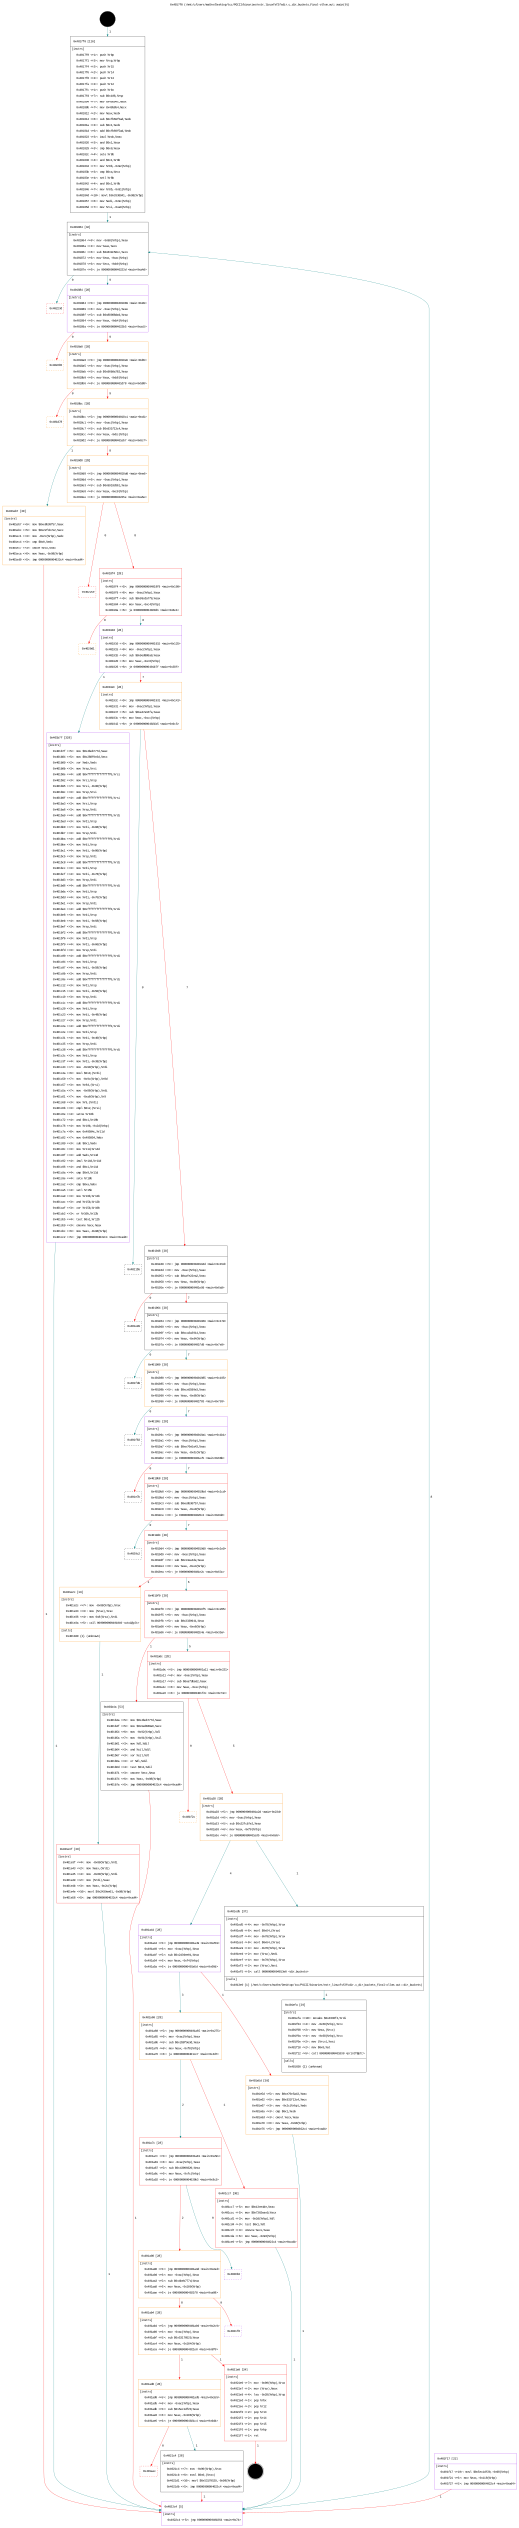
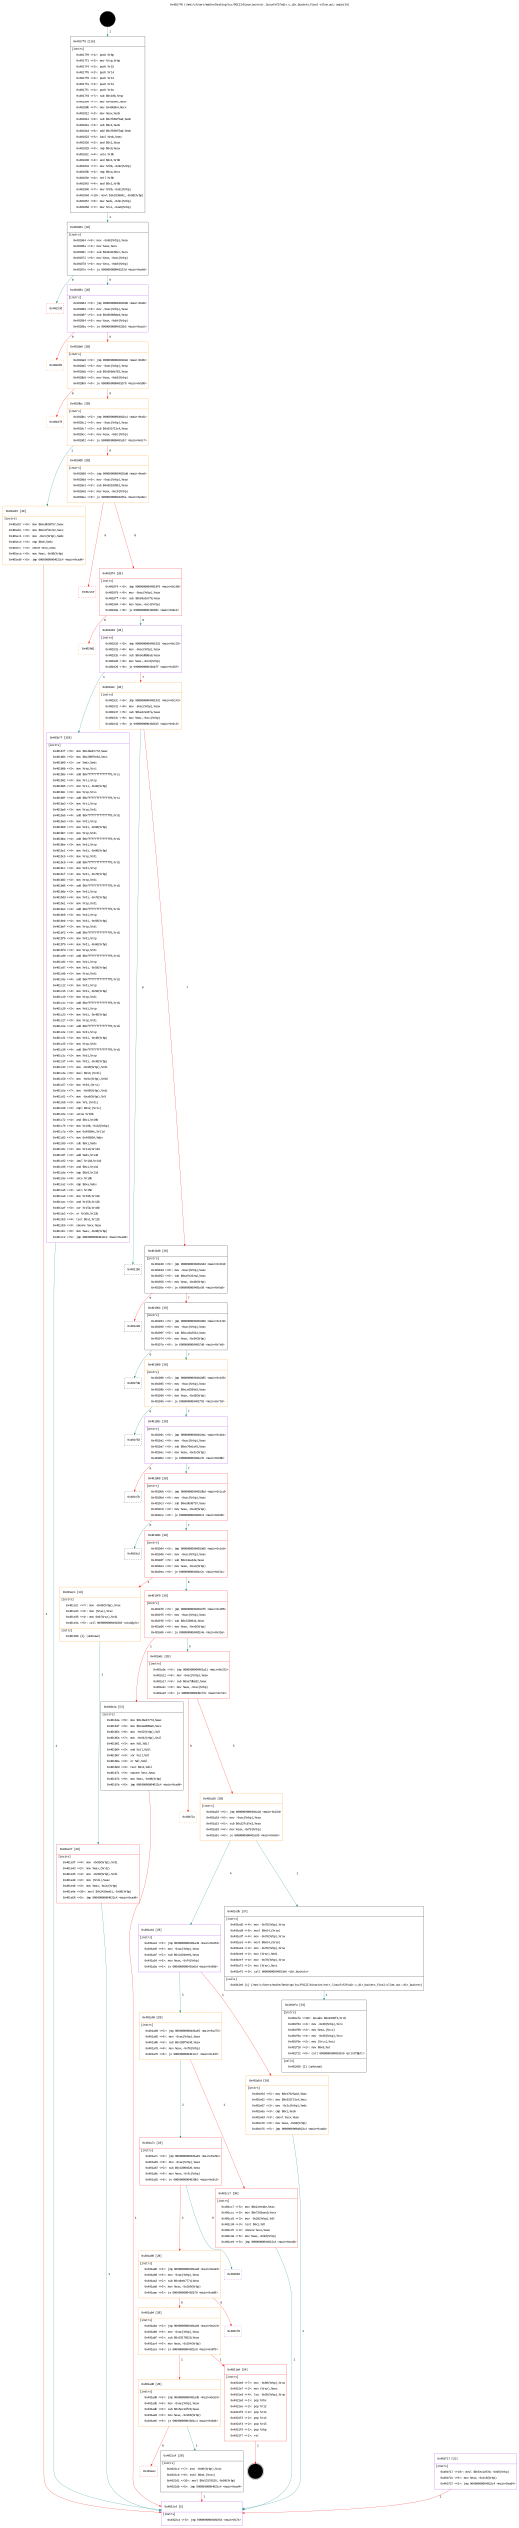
edge "0x4022c4 [5]" -> "0x401864 [32]": removed, label "8"
